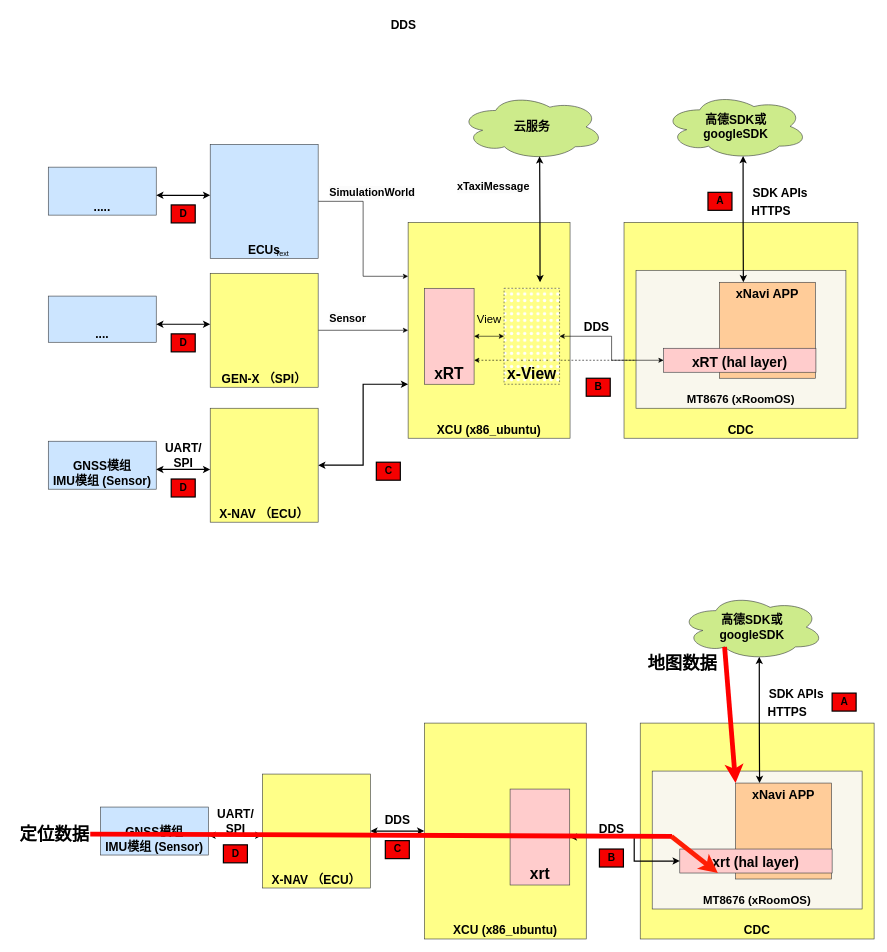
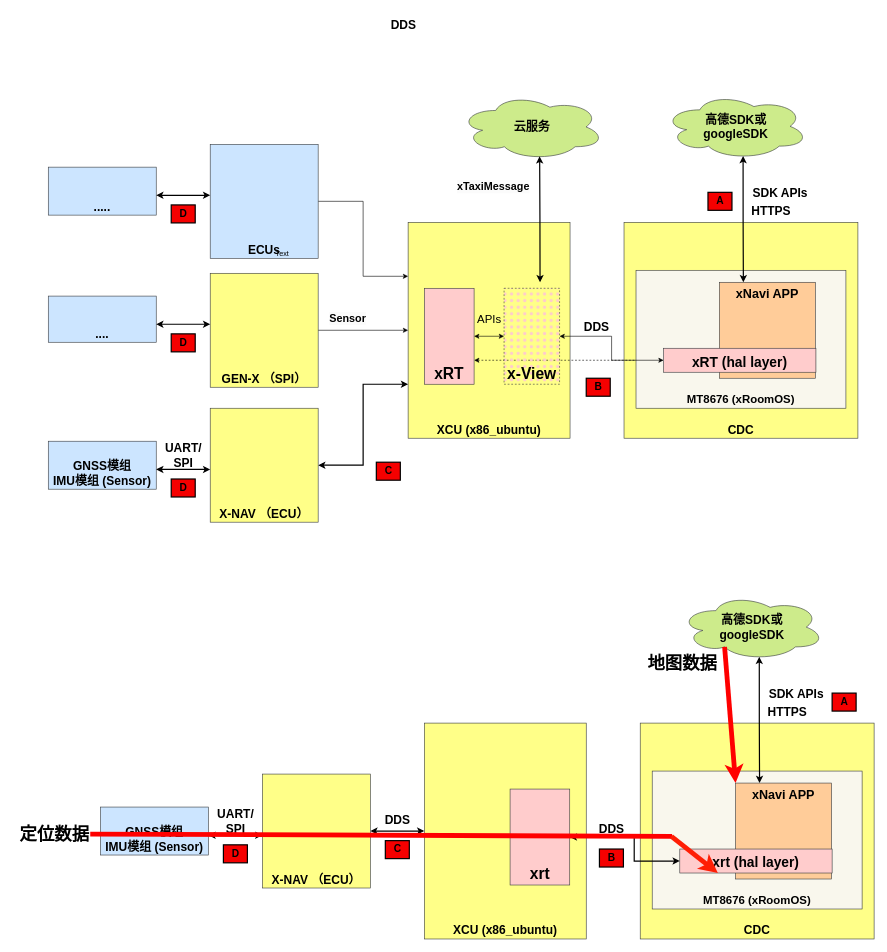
node "SimulationWorld": removed
node "View": label "View" -> "APIs"
node "x-View": fillcolor #ffffff -> #ffcccc
